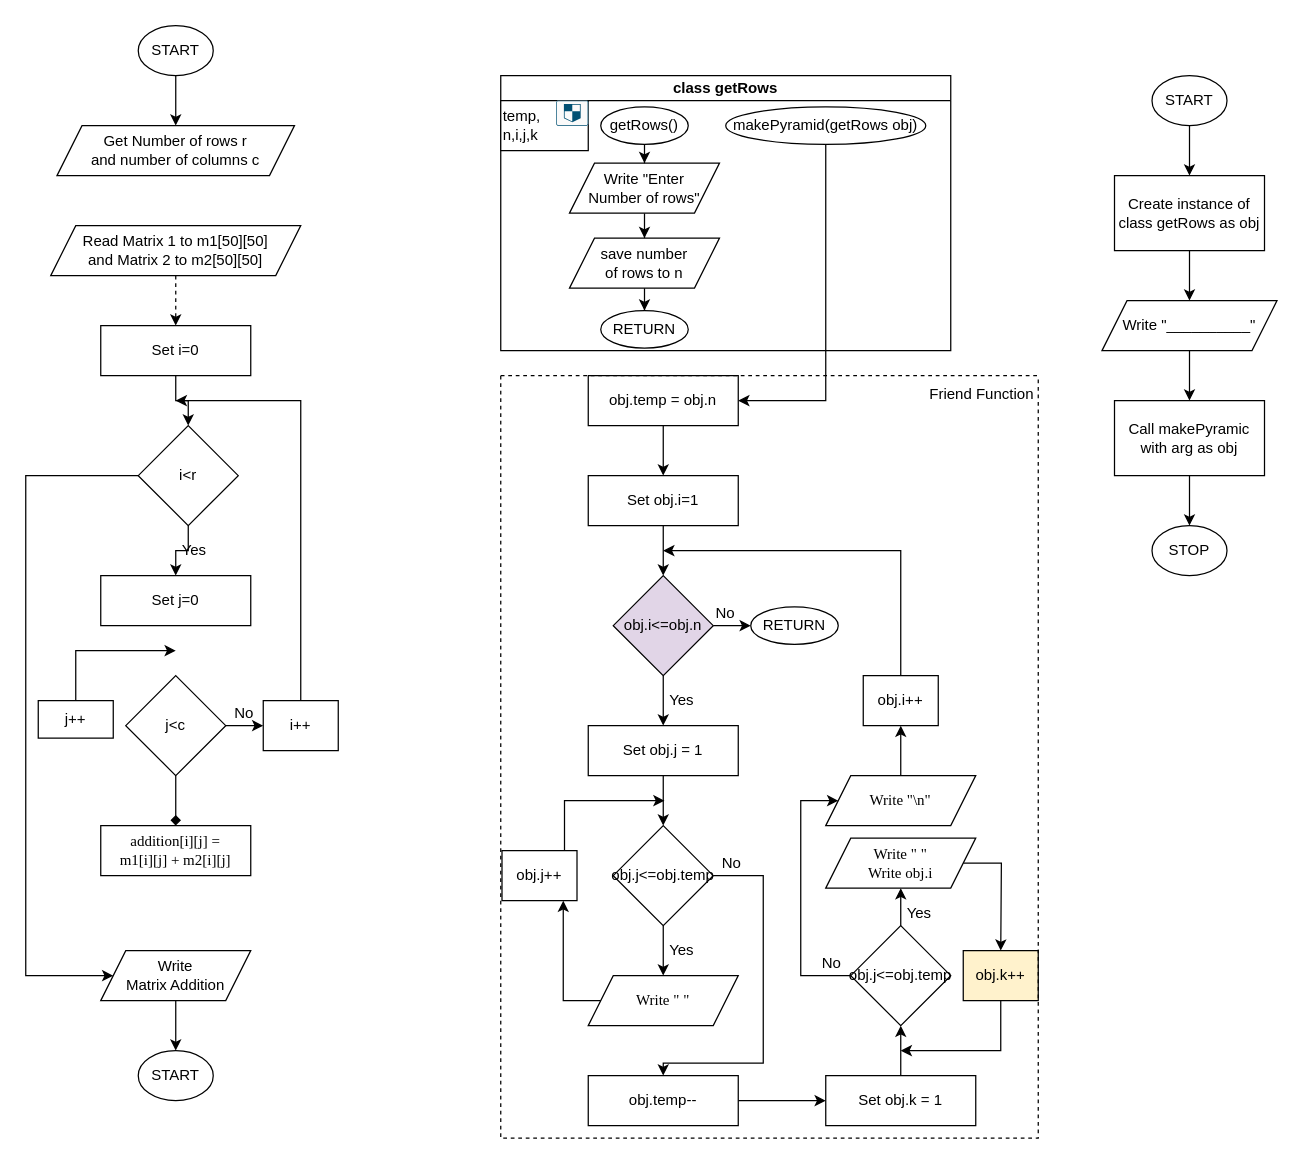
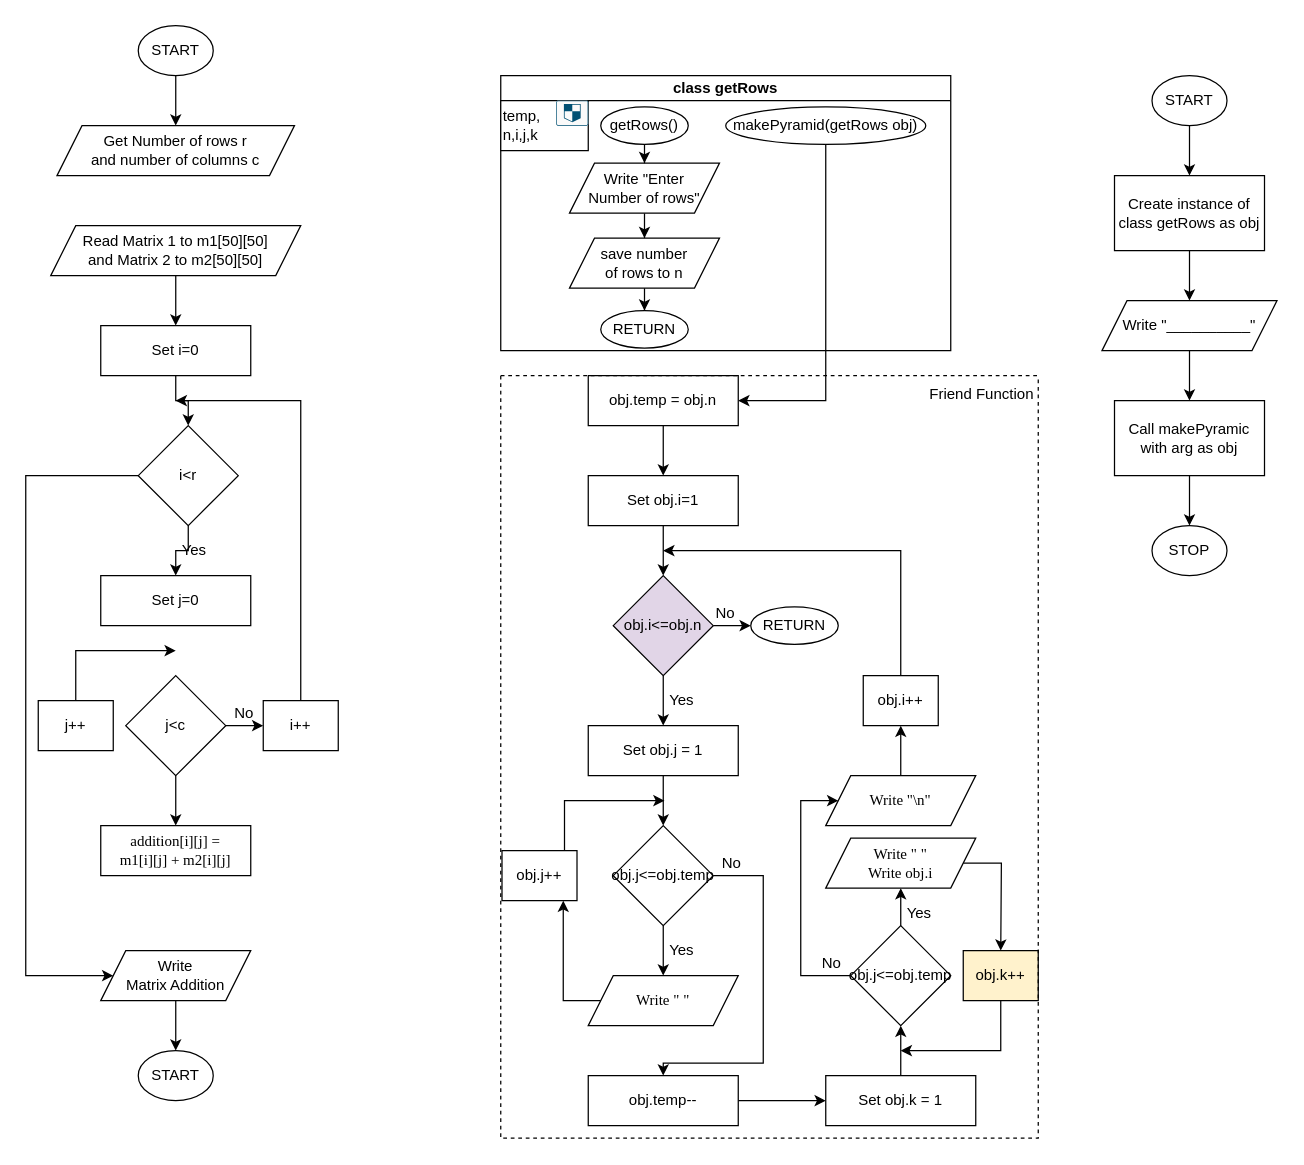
edge "Read Matrix 1 to m1[50][50]and Matrix 2 to m2[50][50]" -> "Set i=0": style dashed -> solid
node "j++": size 75x38 -> 75x50
edge "j<c" -> "addition[i][j] =m1[i][j] + m2[i][j]": arrowhead diamond -> classic
